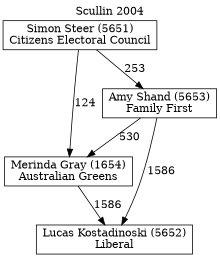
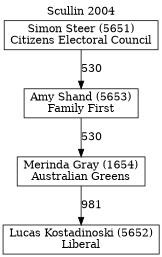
edge "Simon Steer (5651) Citizens Electoral Council" -> "Amy Shand (5653) Family First": label "253" -> "530"
edge "Simon Steer (5651) Citizens Electoral Council" -> "Merinda Gray (1654) Australian Greens": removed, label "124"
edge "Amy Shand (5653) Family First" -> "Lucas Kostadinoski (5652) Liberal": removed, label "1586"
edge "Merinda Gray (1654) Australian Greens" -> "Lucas Kostadinoski (5652) Liberal": label "1586" -> "981"
